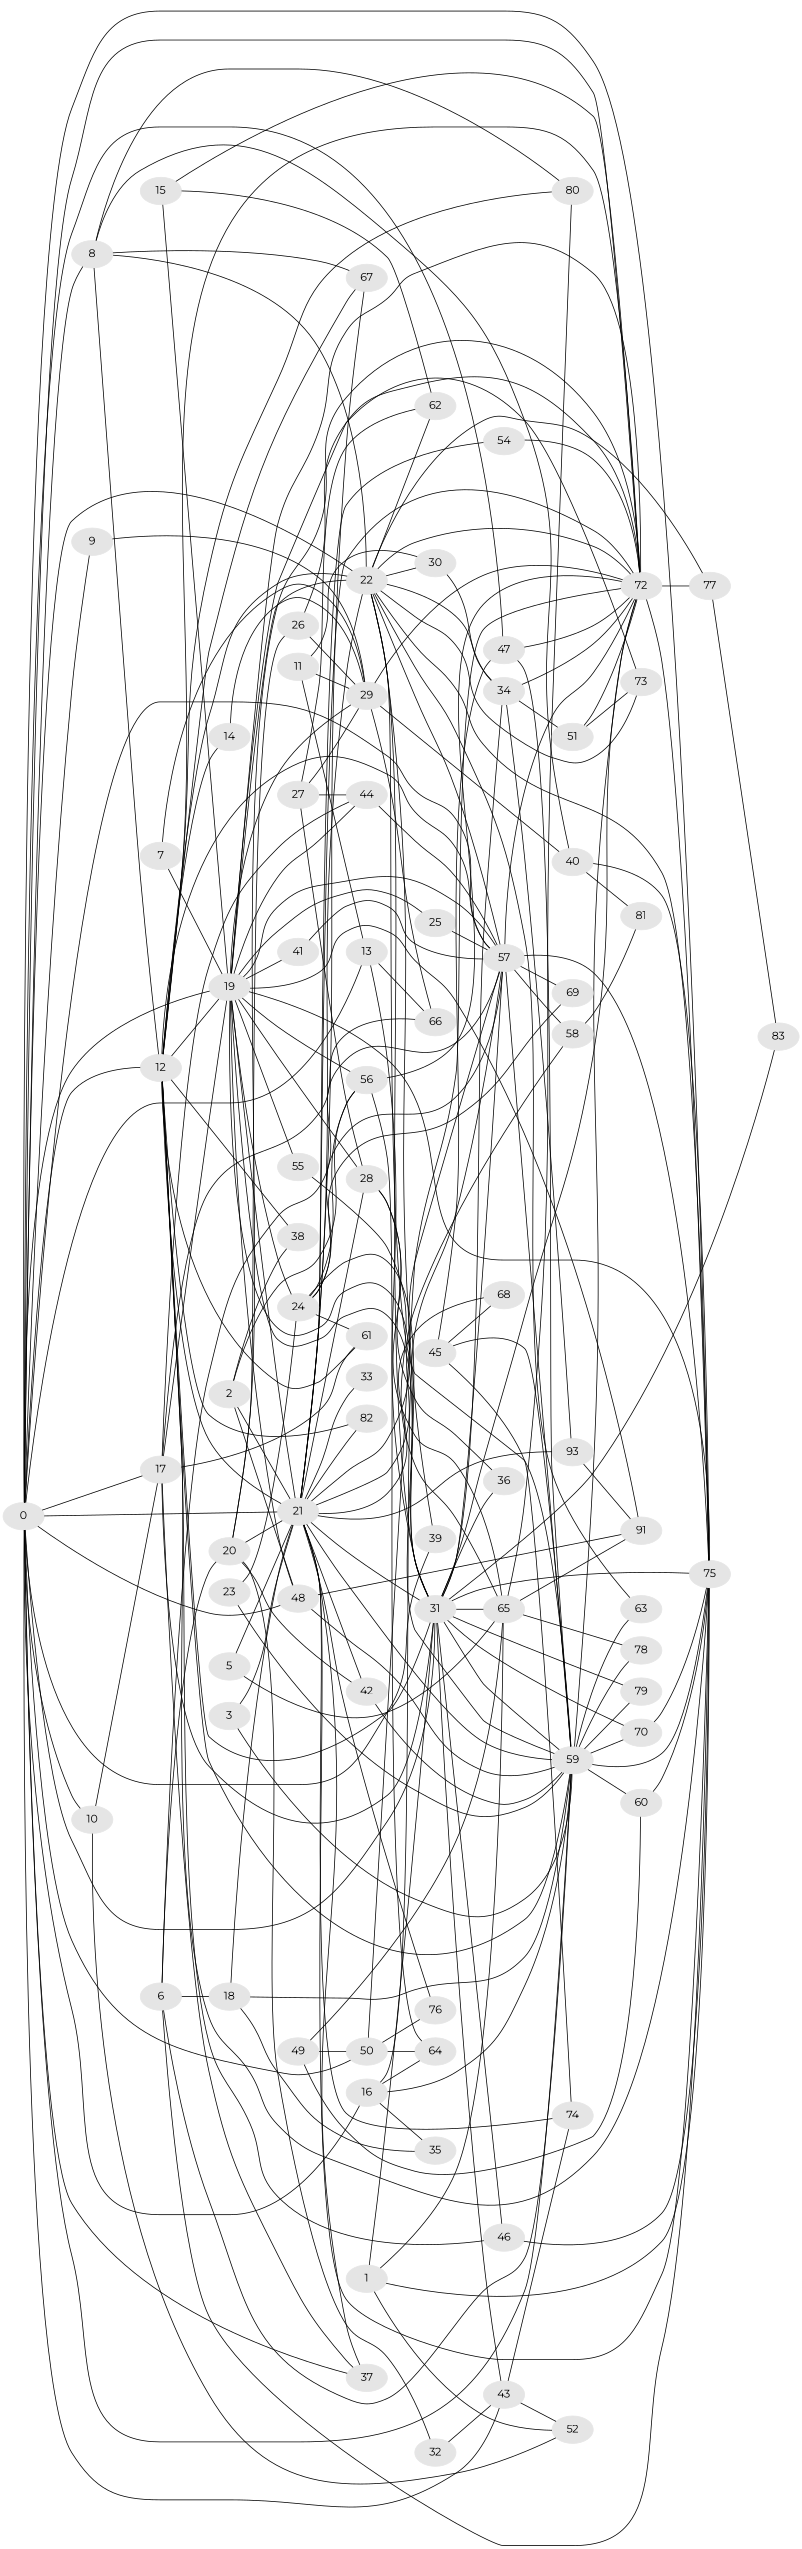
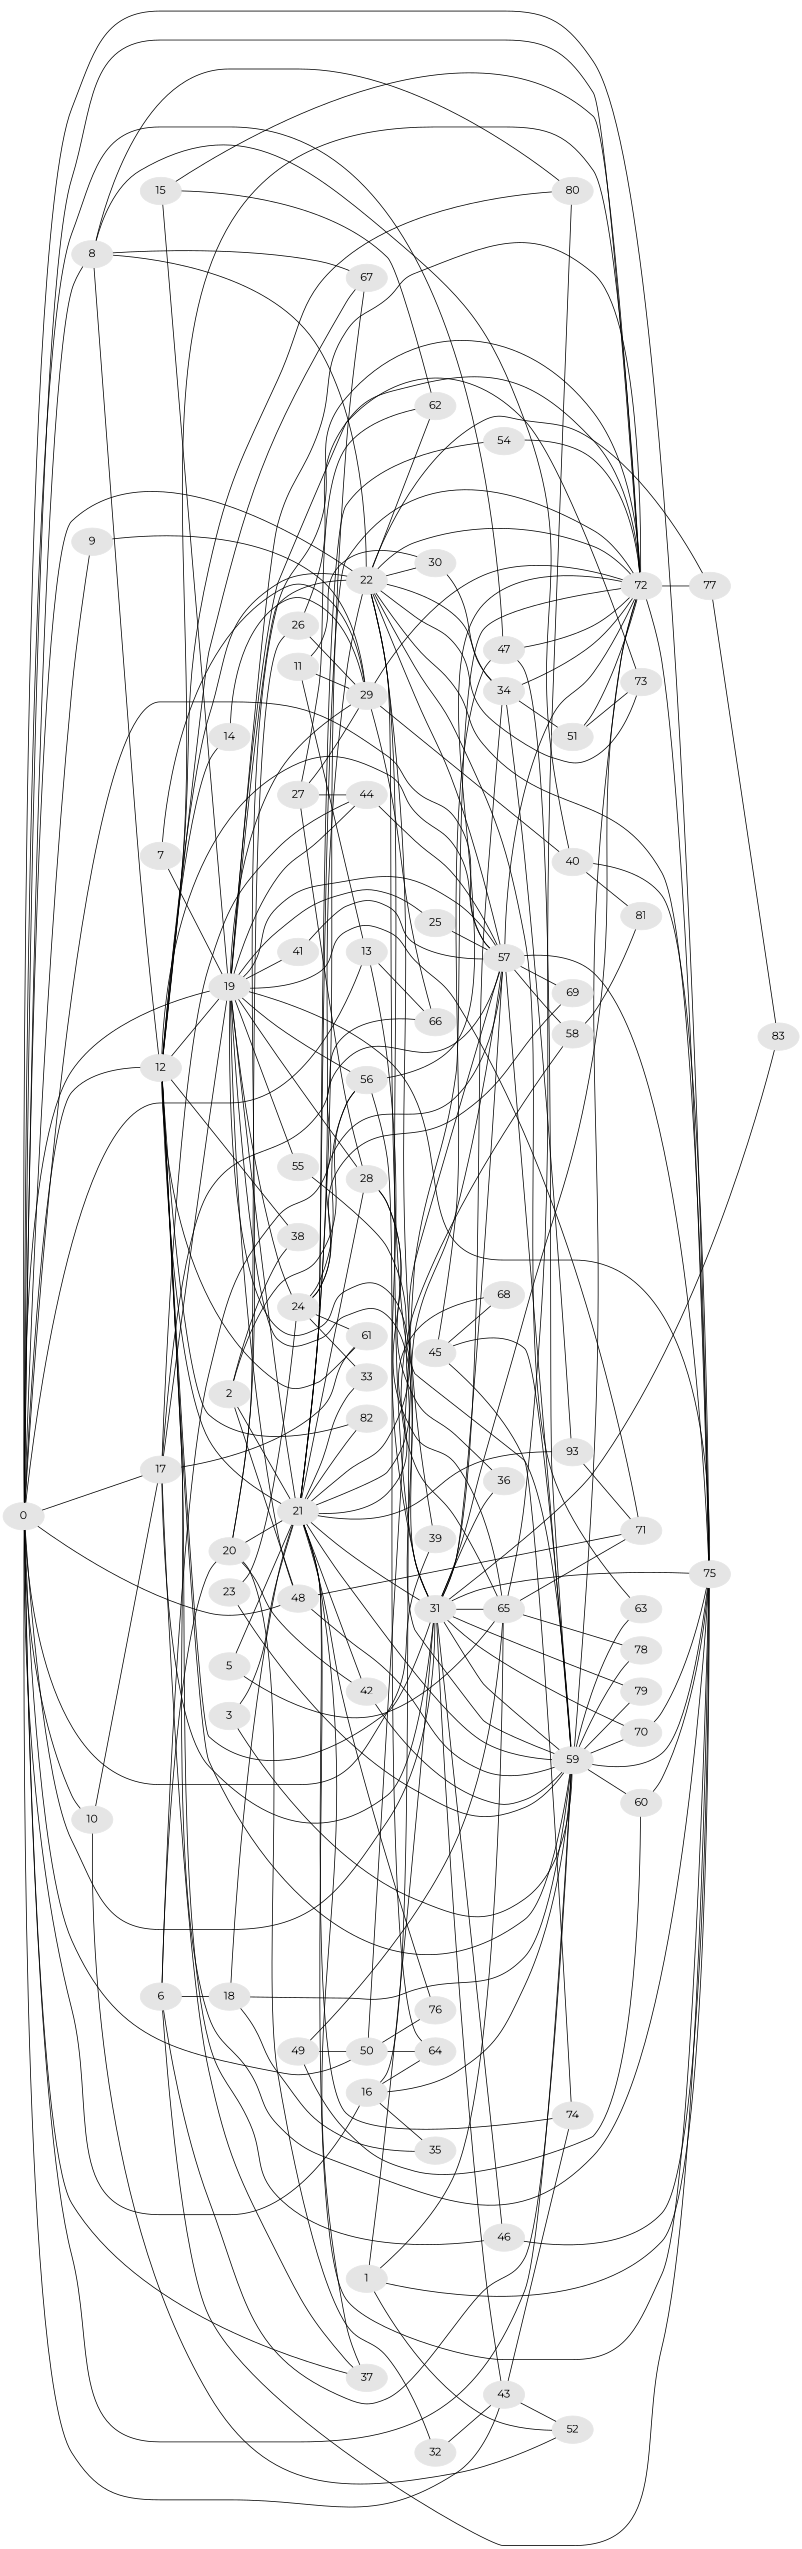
edge "24" -- "31": now "24" -- "33"
edge "21" -- "0": removed
node "91": label "91" -> "71"
